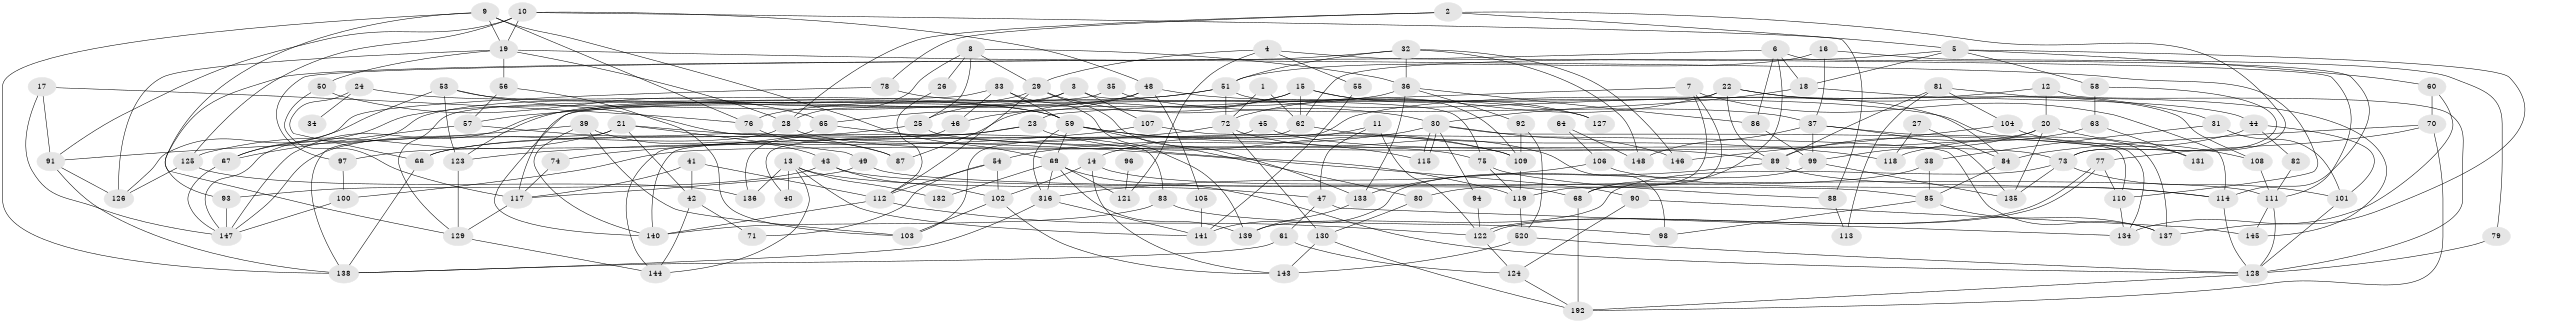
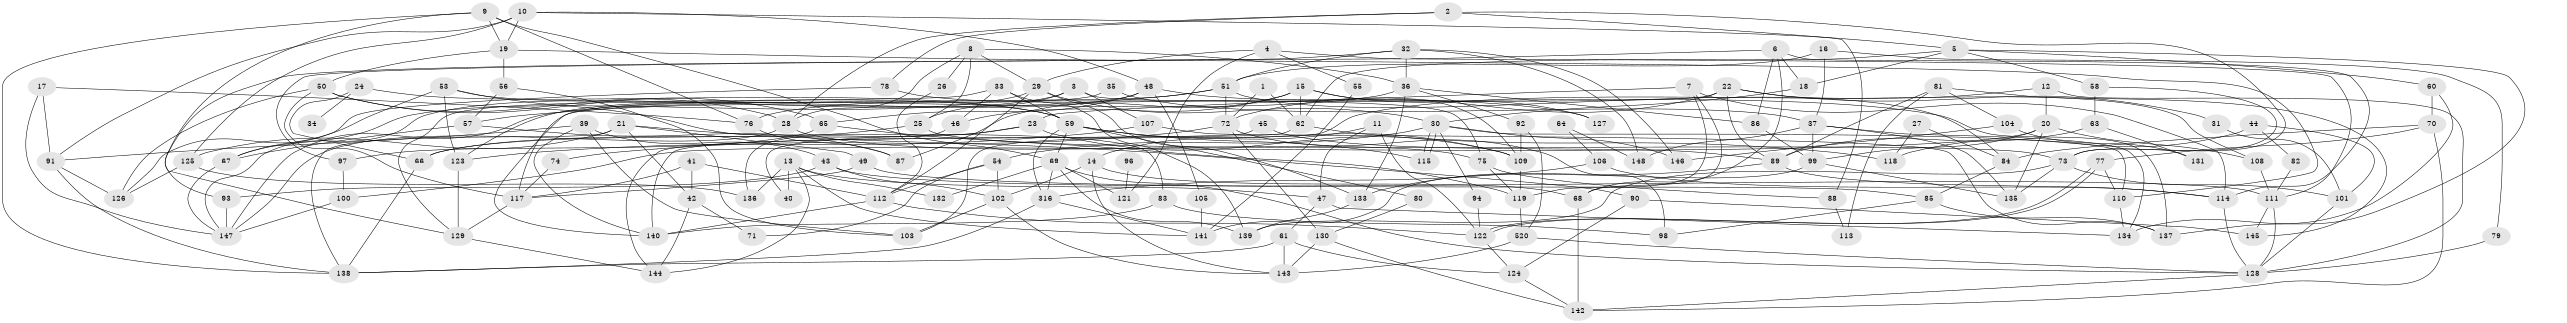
edge "19" -- "126": now "50" -- "126"
edge "19" -- "28": now "50" -- "28"
edge "18" -- "44": removed
node "38": removed
edge "61" -- "143": added
node "192": label "192" -> "142"
